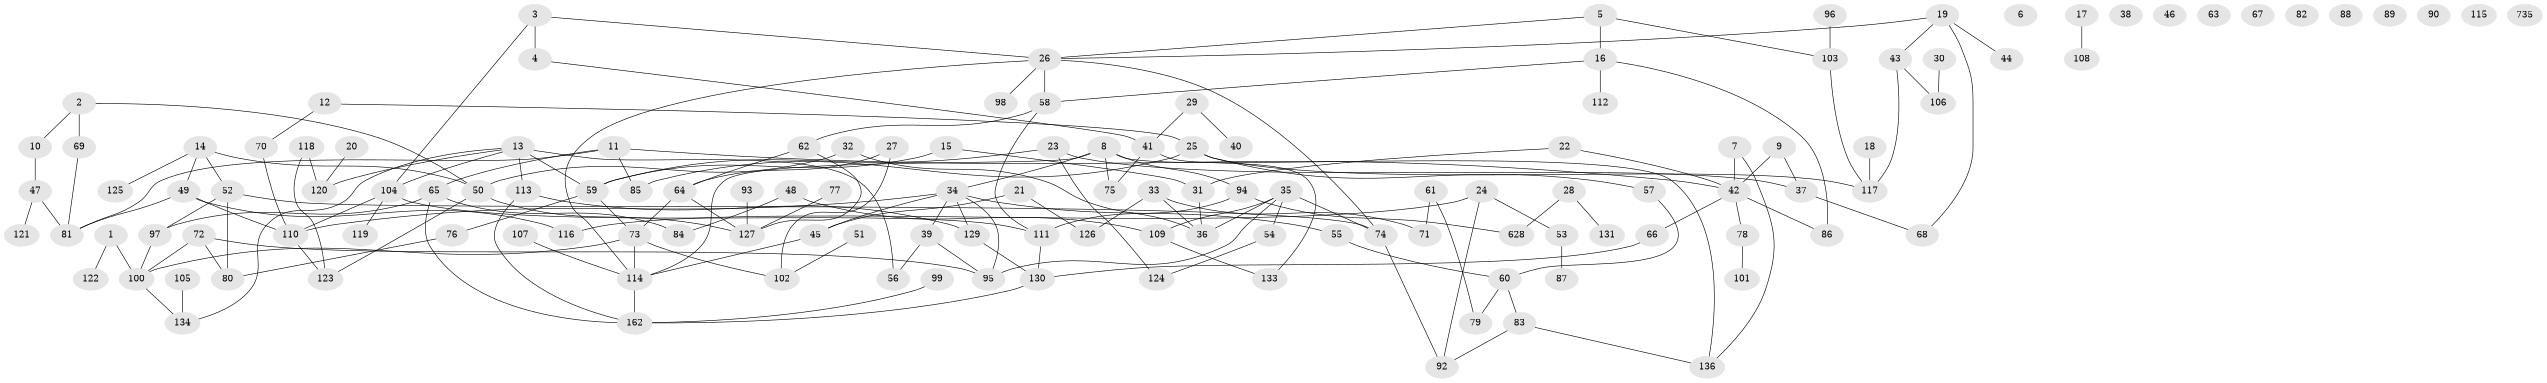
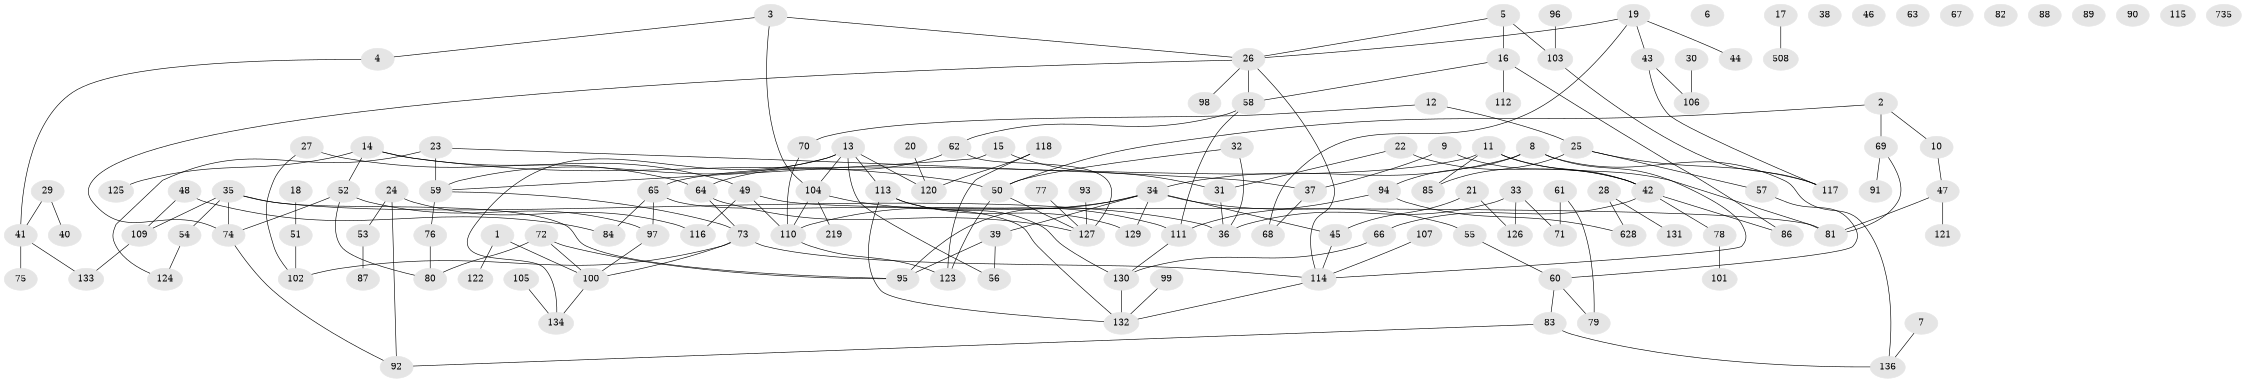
node "108": label "108" -> "508"
edge "7" -- "42": removed
edge "18" -- "117": now "18" -- "51"
edge "8" -- "75": removed
node "91": added
node "119": label "119" -> "219"
edge "129" -- "130": now "113" -- "130"
node "162": label "162" -> "132"
